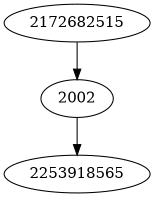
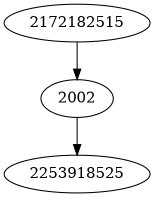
node "2172682515": label "2172682515" -> "2172182515"
node "2253918565": label "2253918565" -> "2253918525"
